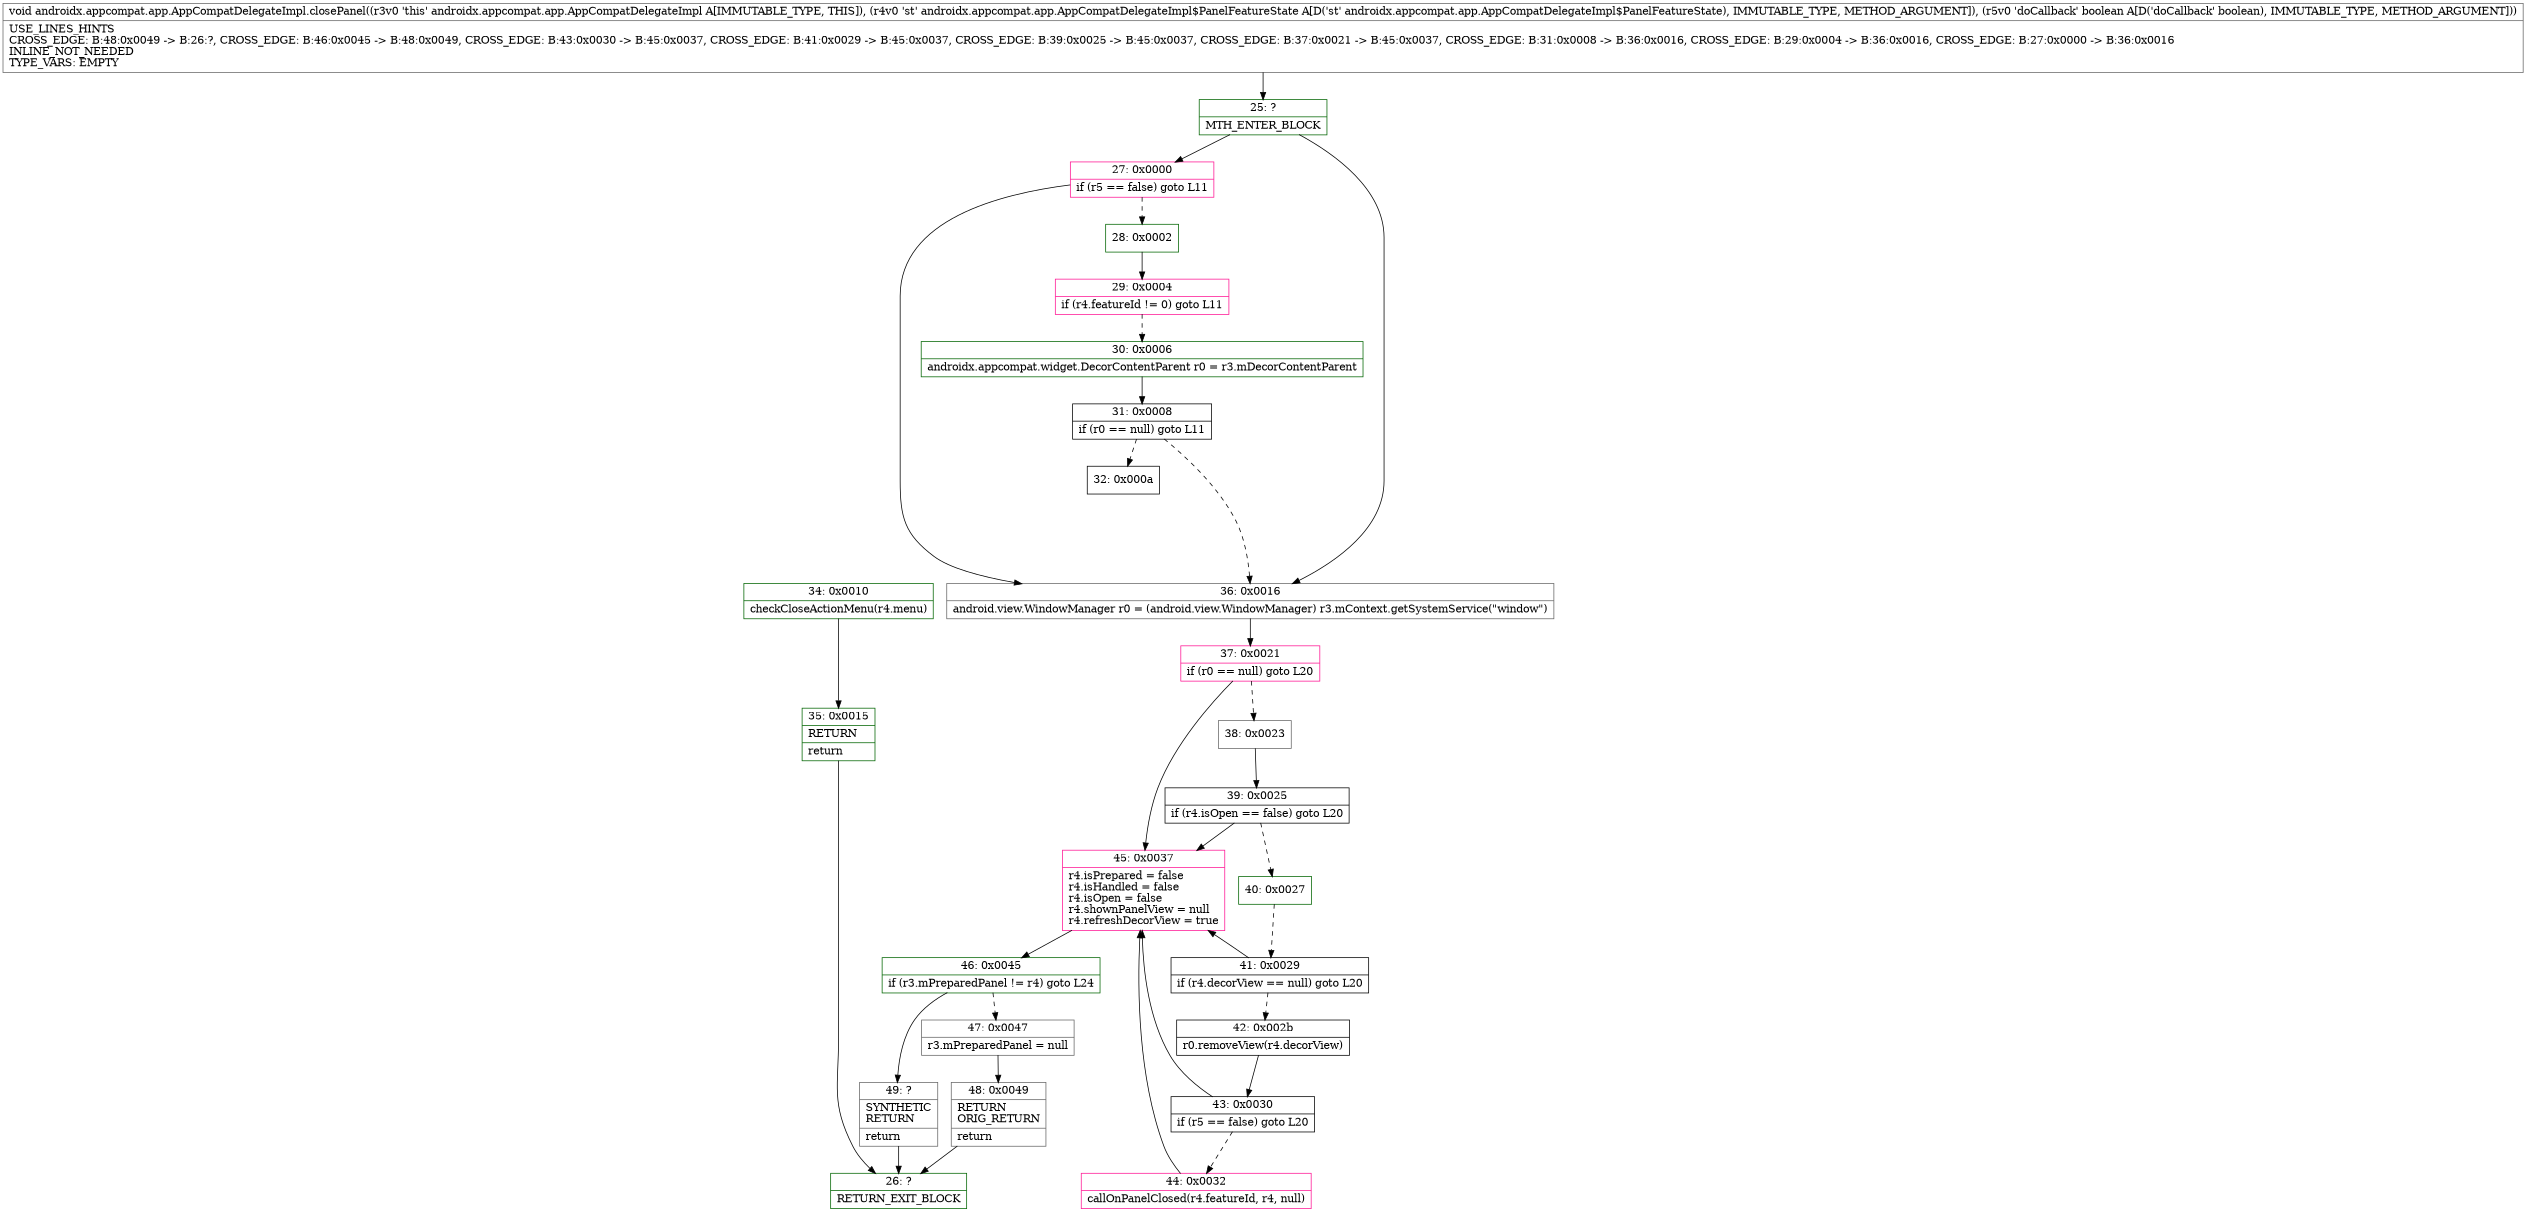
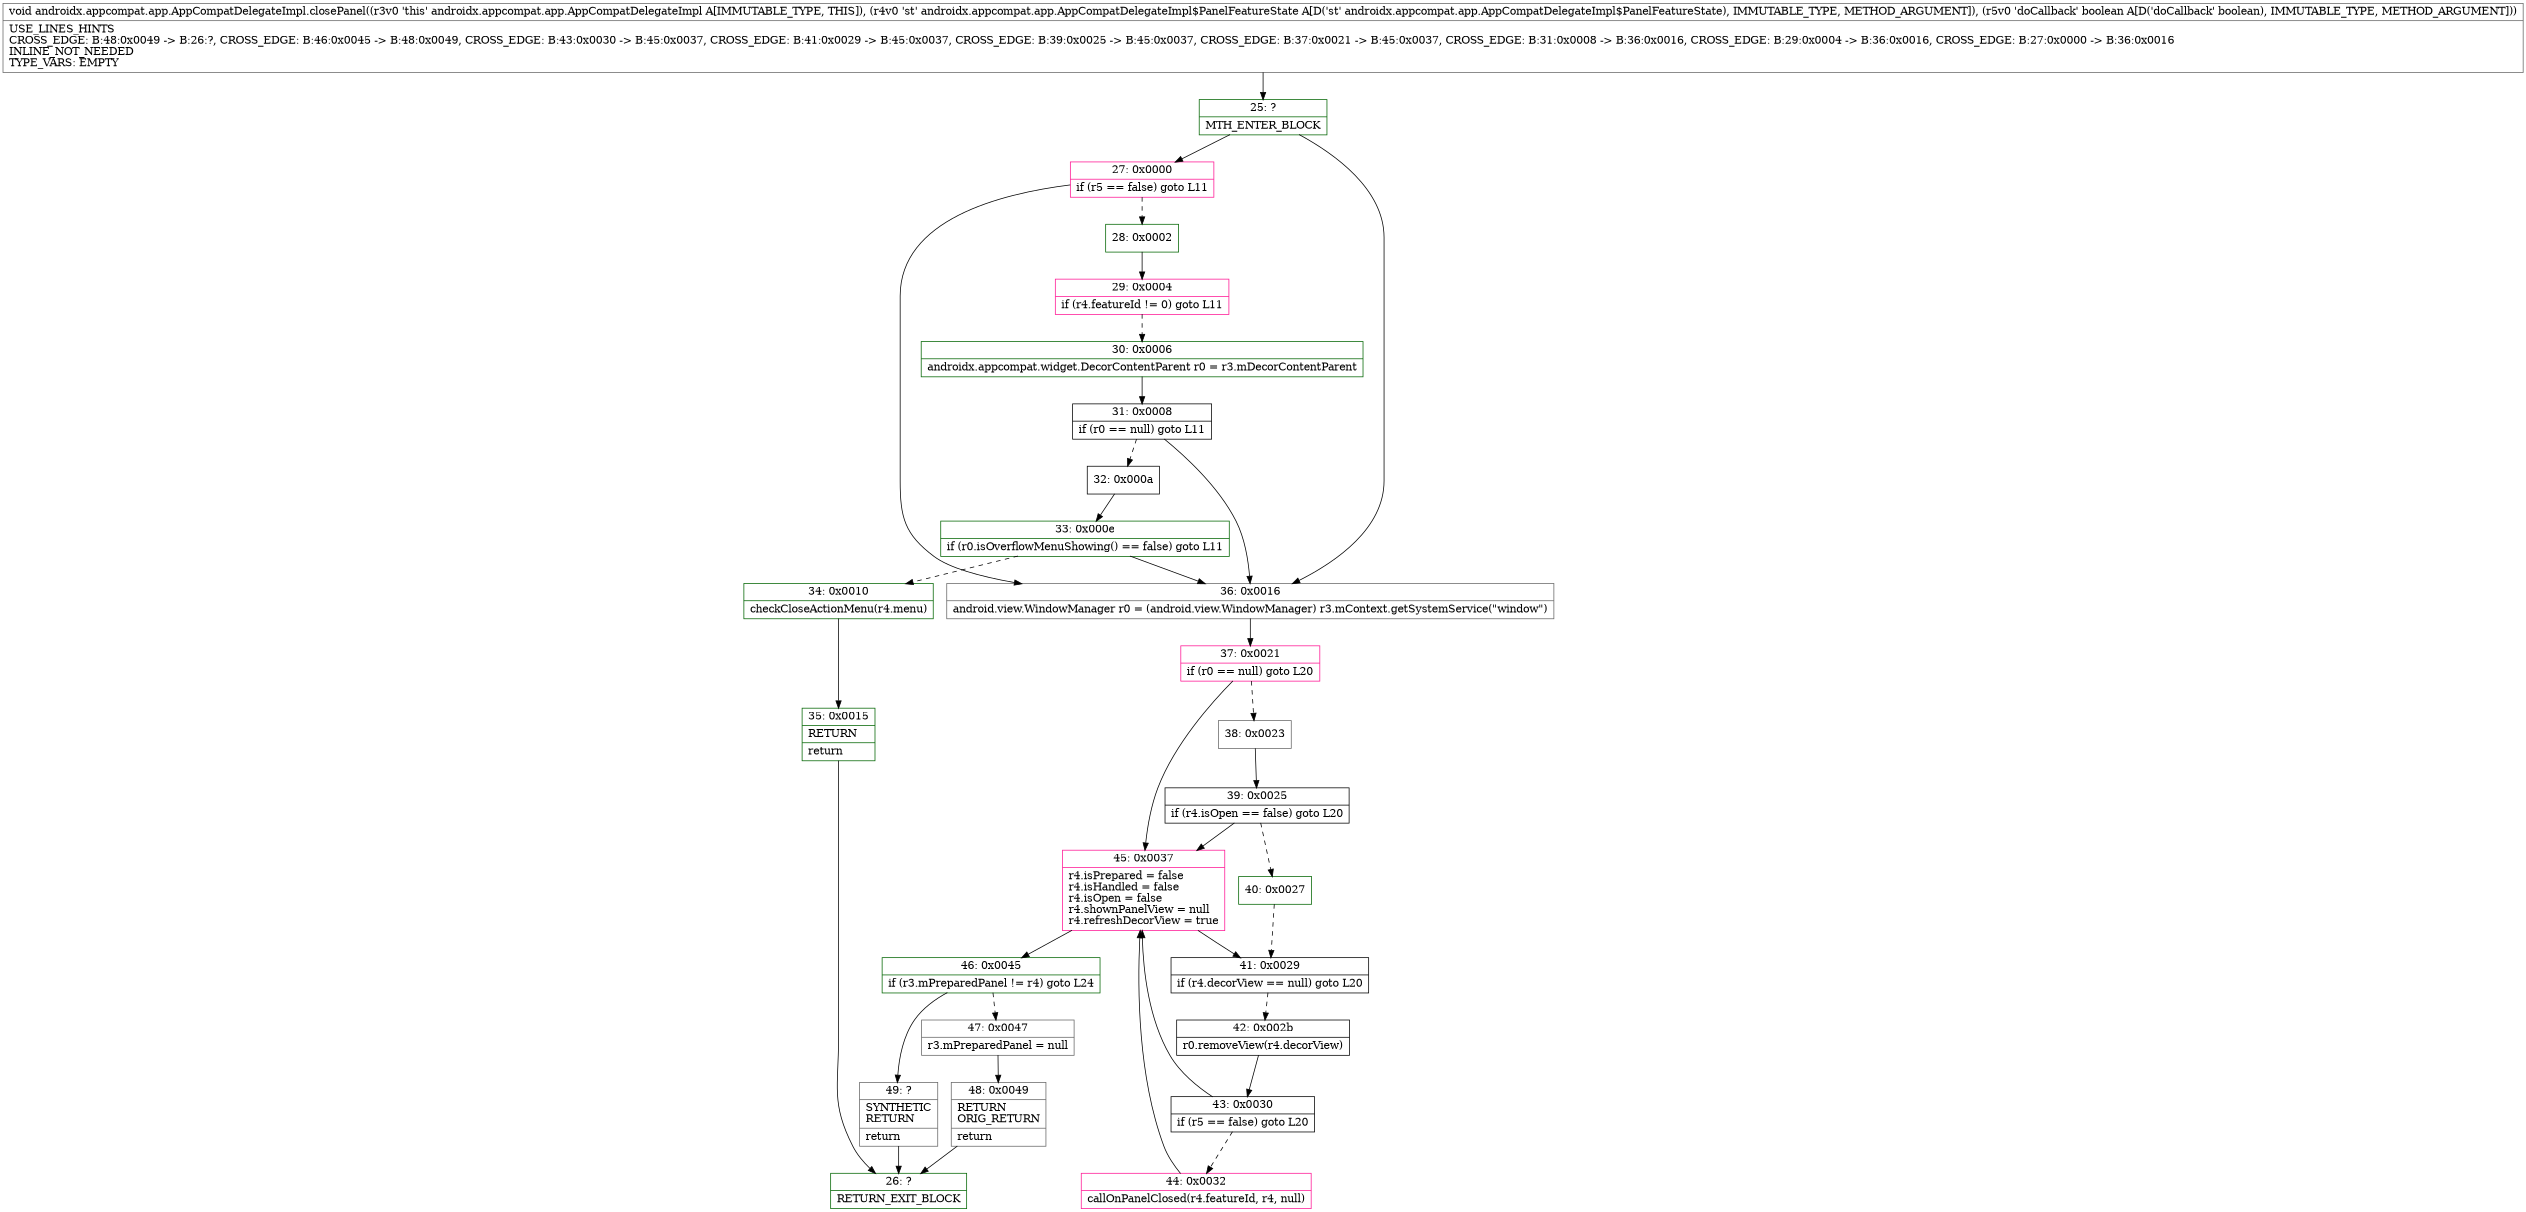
edge "31: 0x0008" -> "36: 0x0016": style dashed -> solid
node "33: 0x000e": added
edge "41: 0x0029" -> "45: 0x0037": reversed
